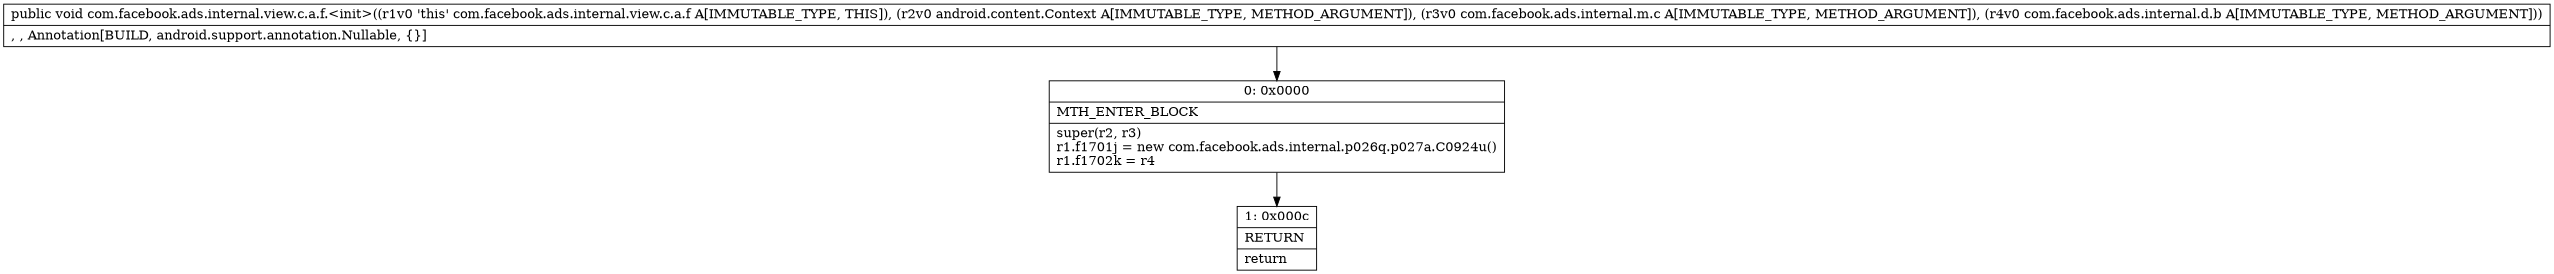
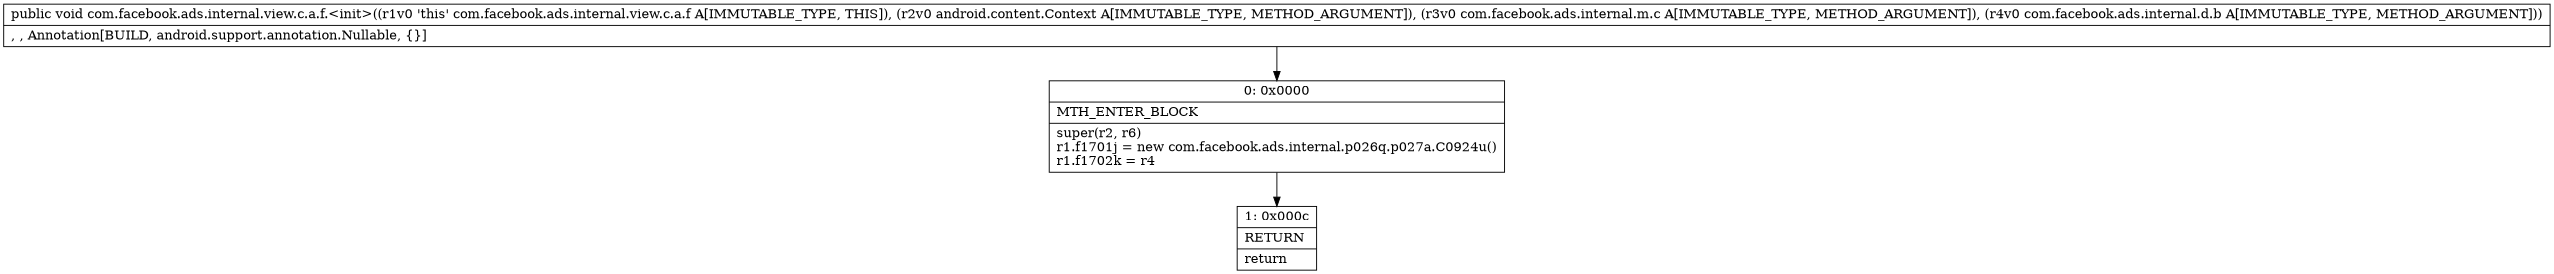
node "0: 0x0000": text "super(r2, r3)" -> "super(r2, r6)"
